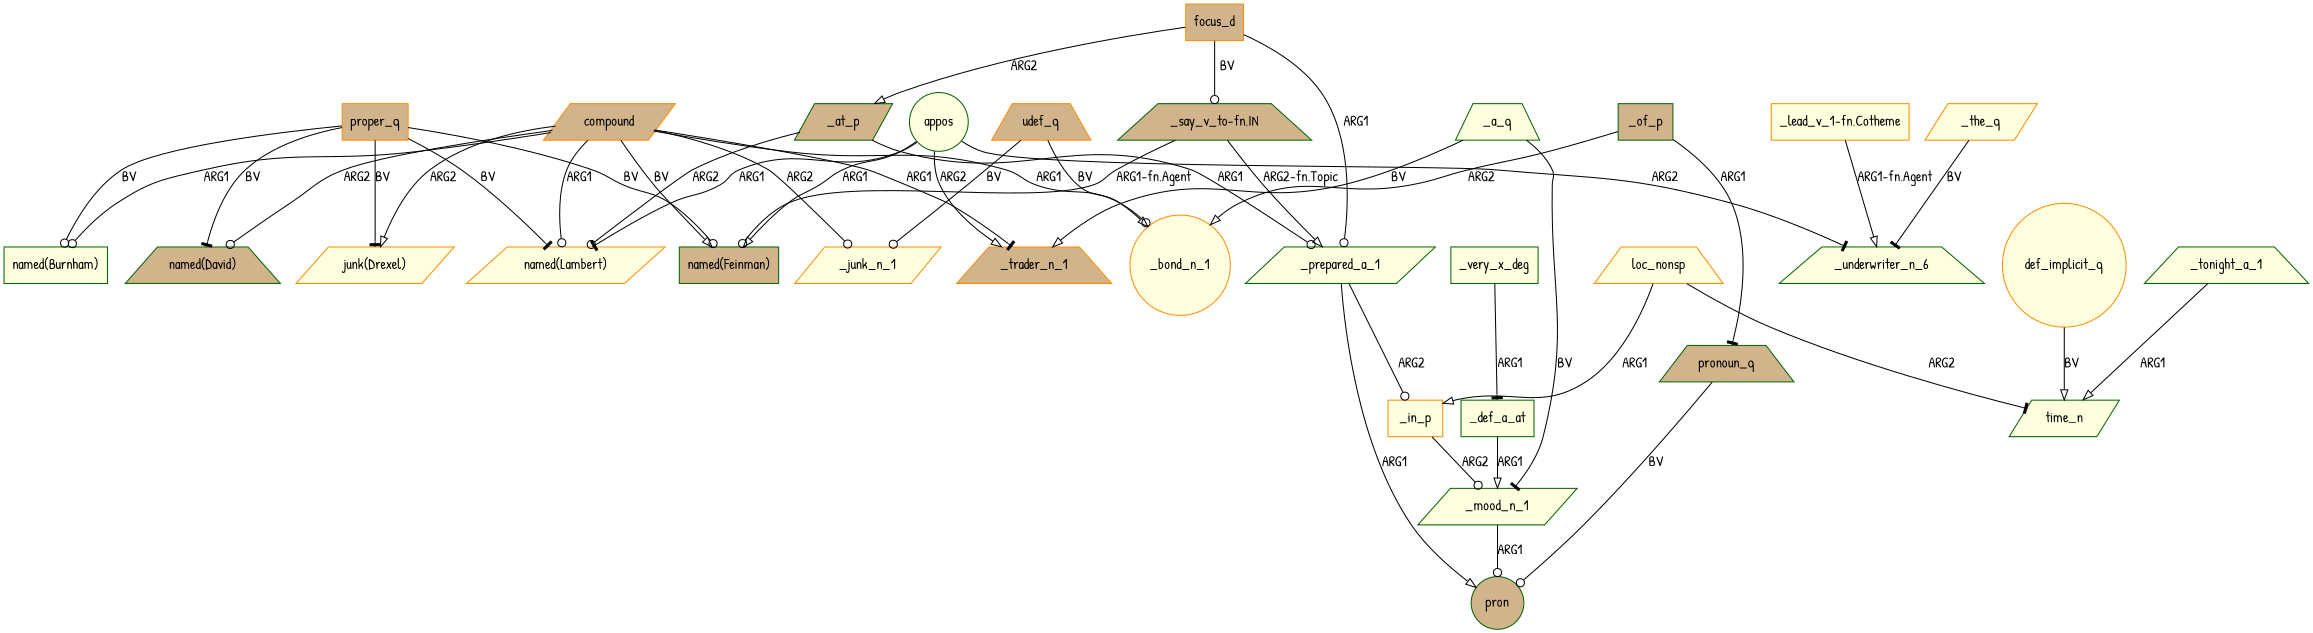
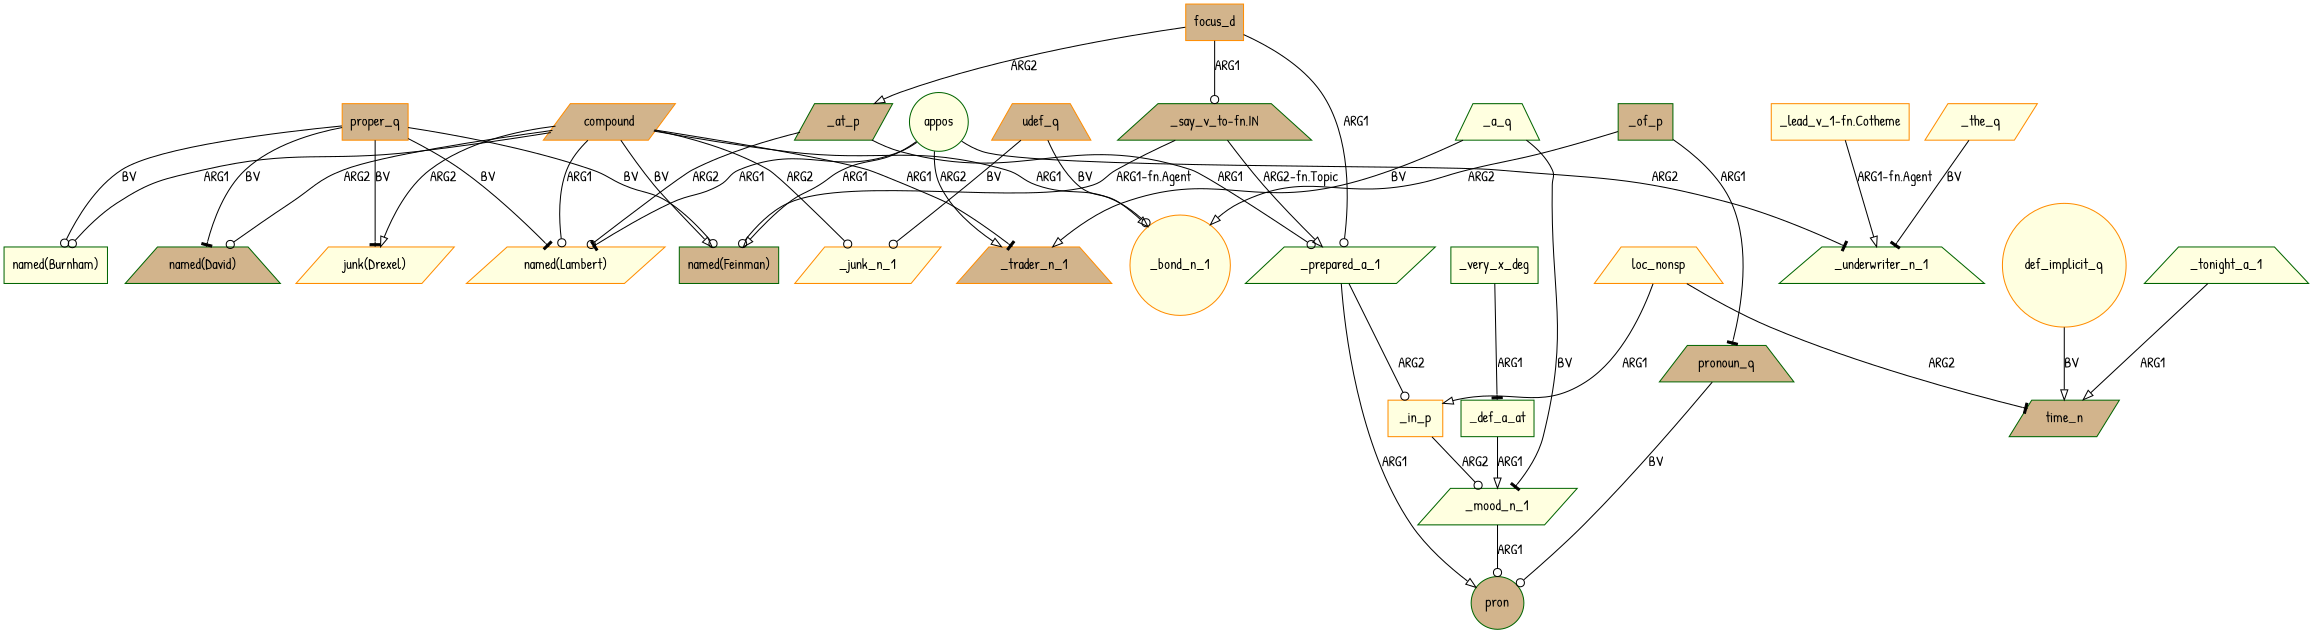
edge "focus_d" -> "_say_v_to-fn.IN": label "BV" -> "ARG1"
node "_underwriter_n_6": label "_underwriter_n_6" -> "_underwriter_n_1"
node "time_n": fillcolor lightyellow -> tan
